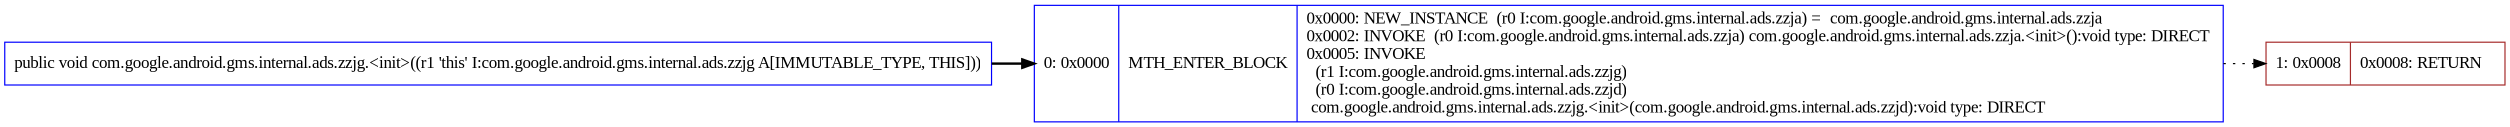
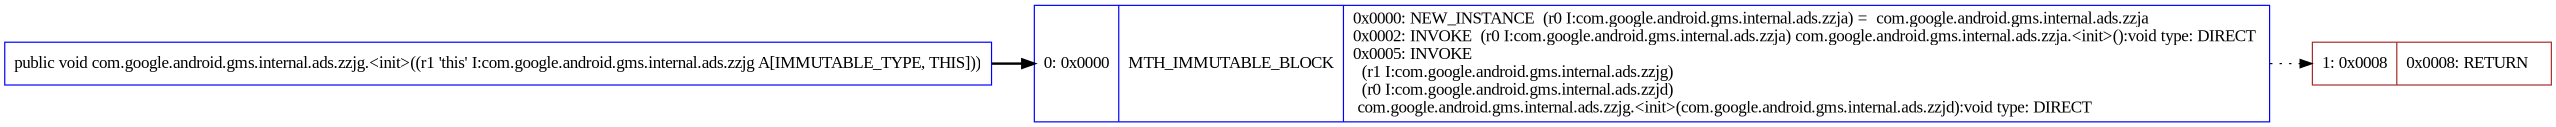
node "0: 0x0000": text "MTH_ENTER_BLOCK" -> "MTH_IMMUTABLE_BLOCK"
